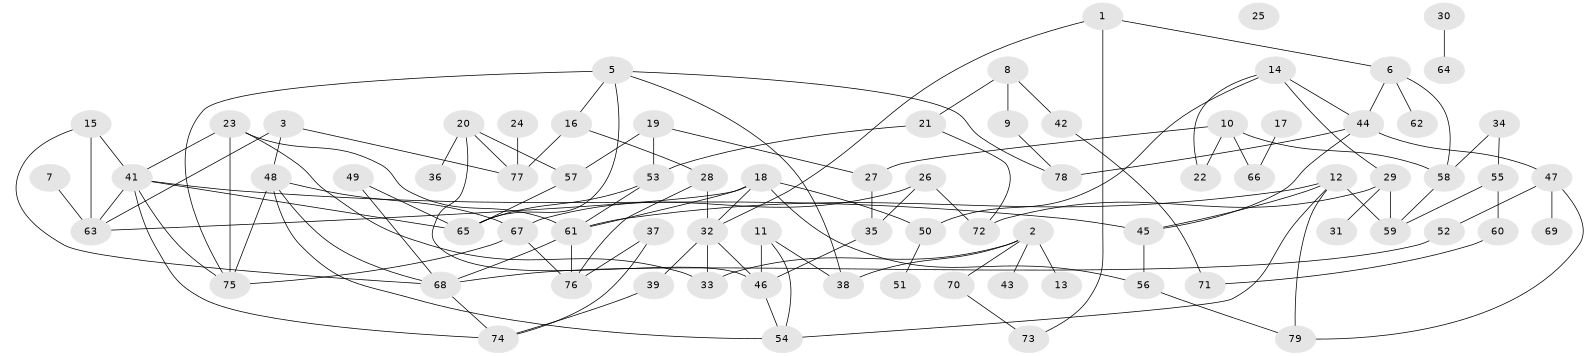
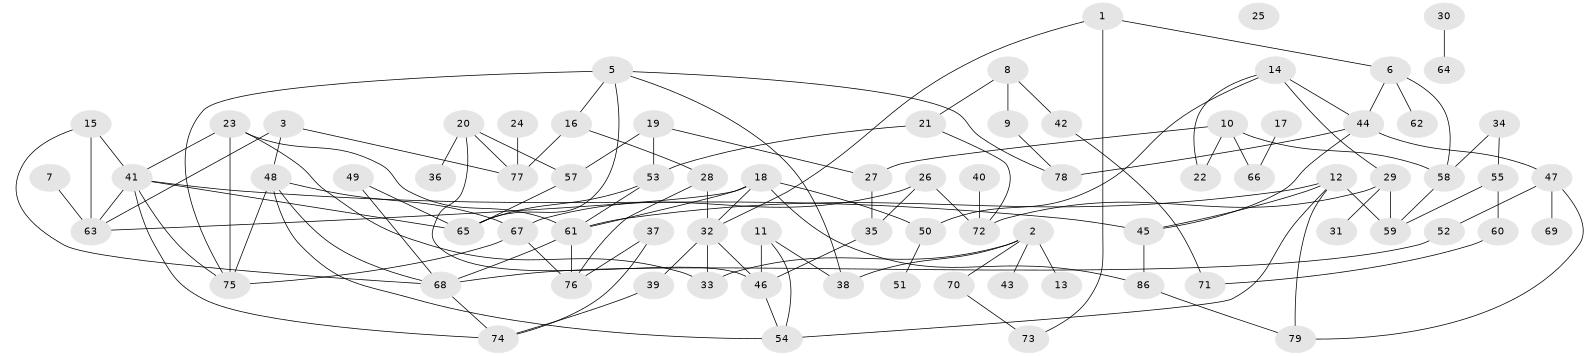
node "40": added
node "56": label "56" -> "86"
